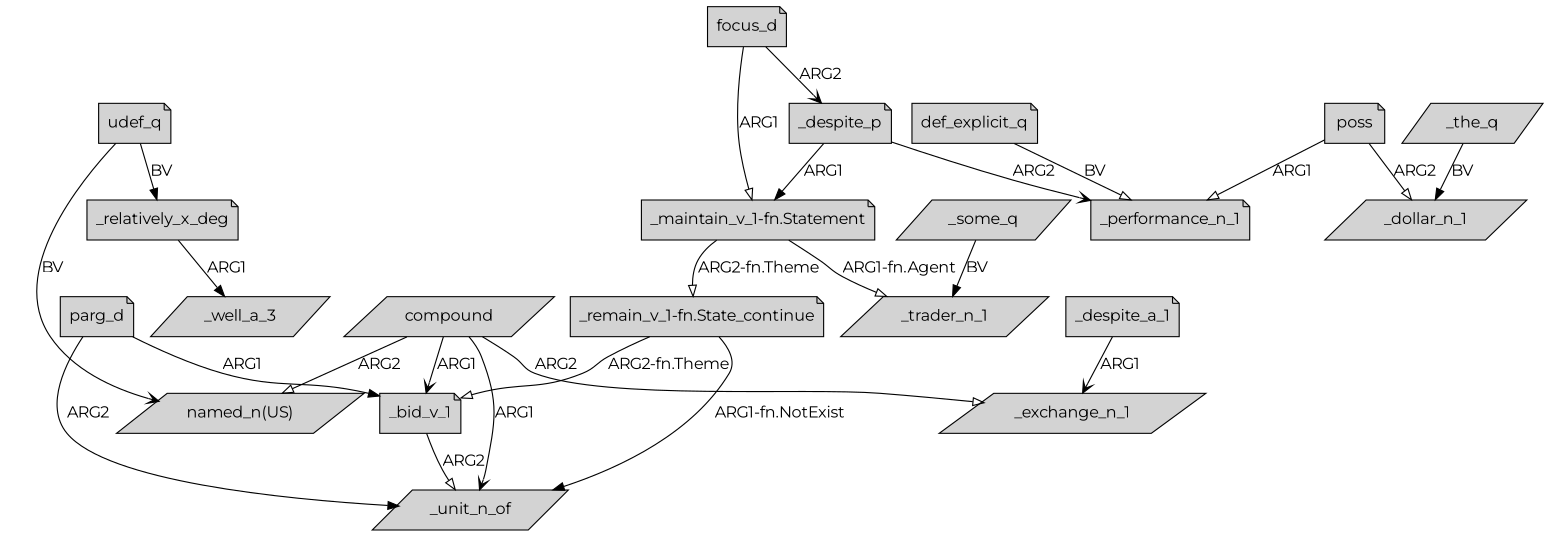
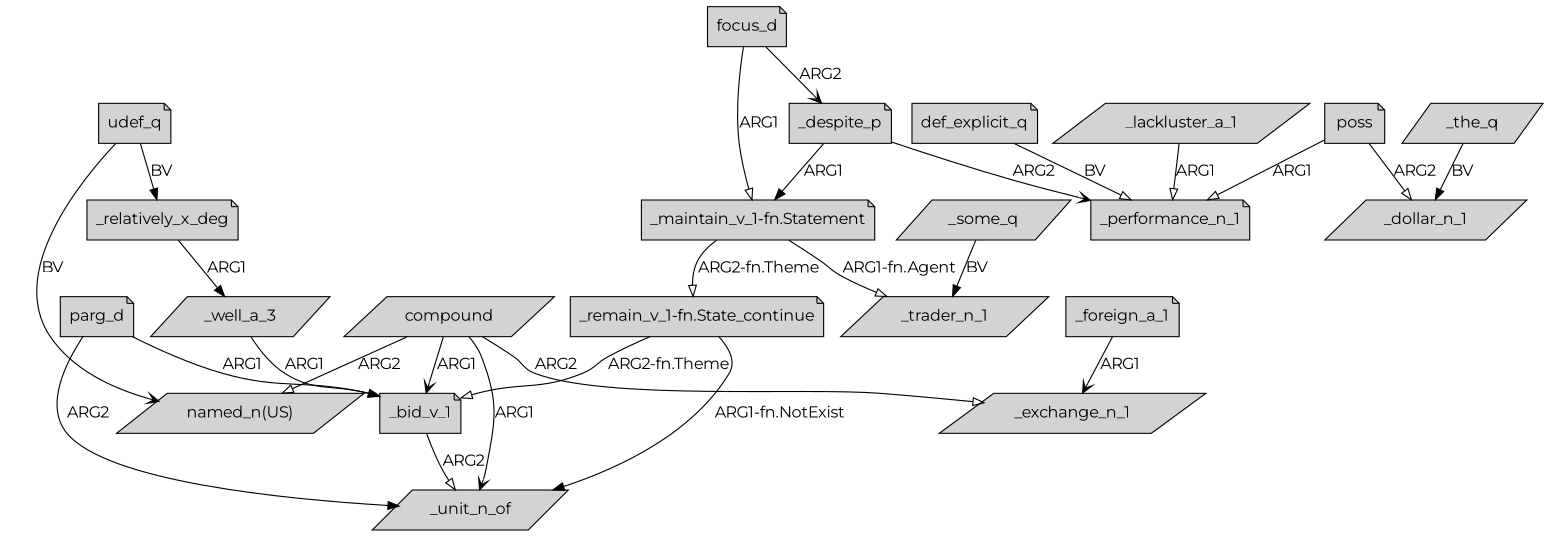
node "_lackluster_a_1": added
node "_despite_a_1": label "_despite_a_1" -> "_foreign_a_1"
edge "_well_a_3" -> "_bid_v_1": added, label "ARG1"
